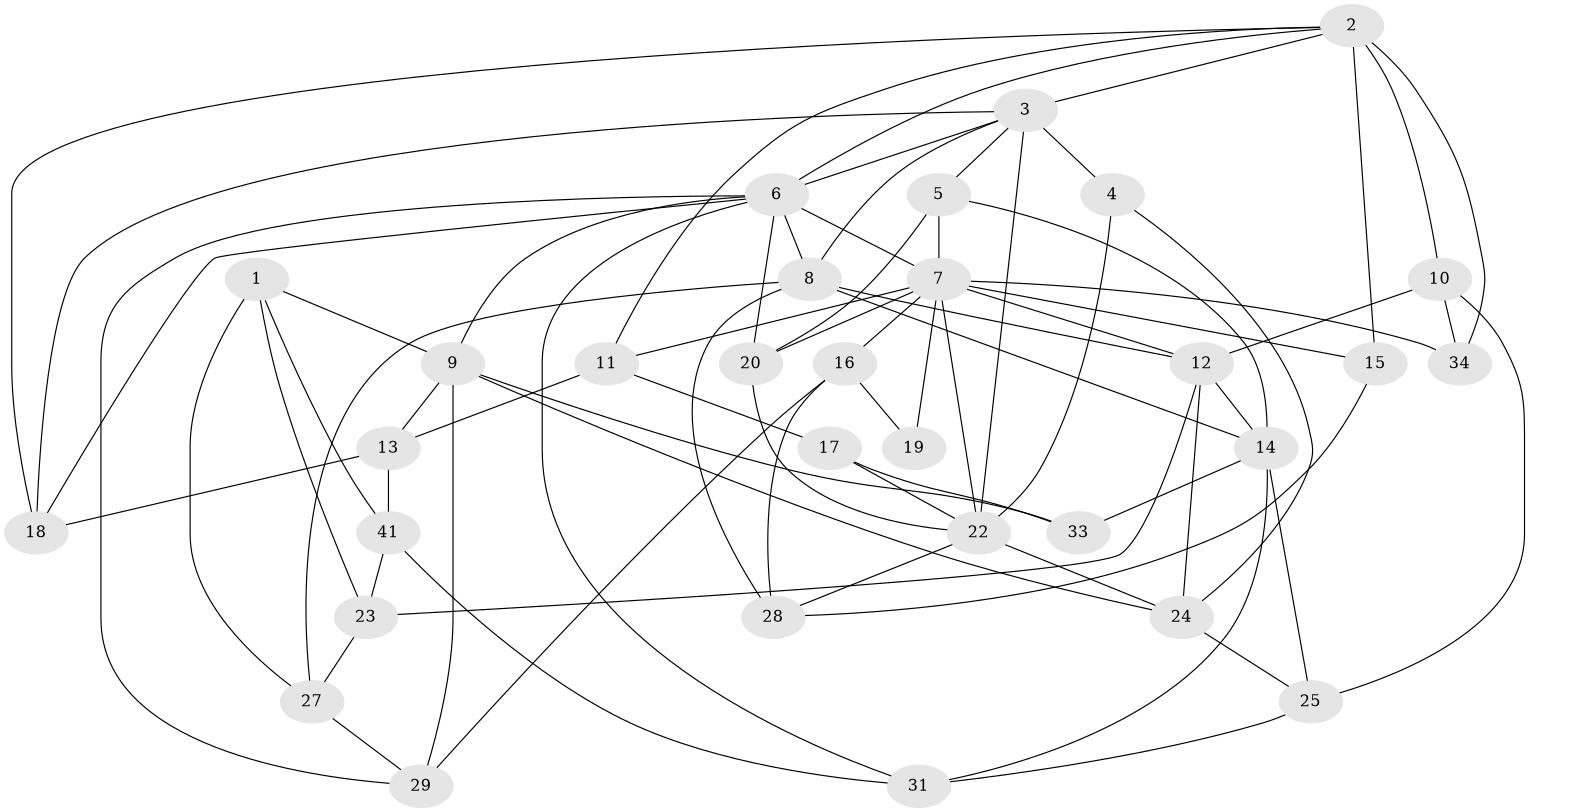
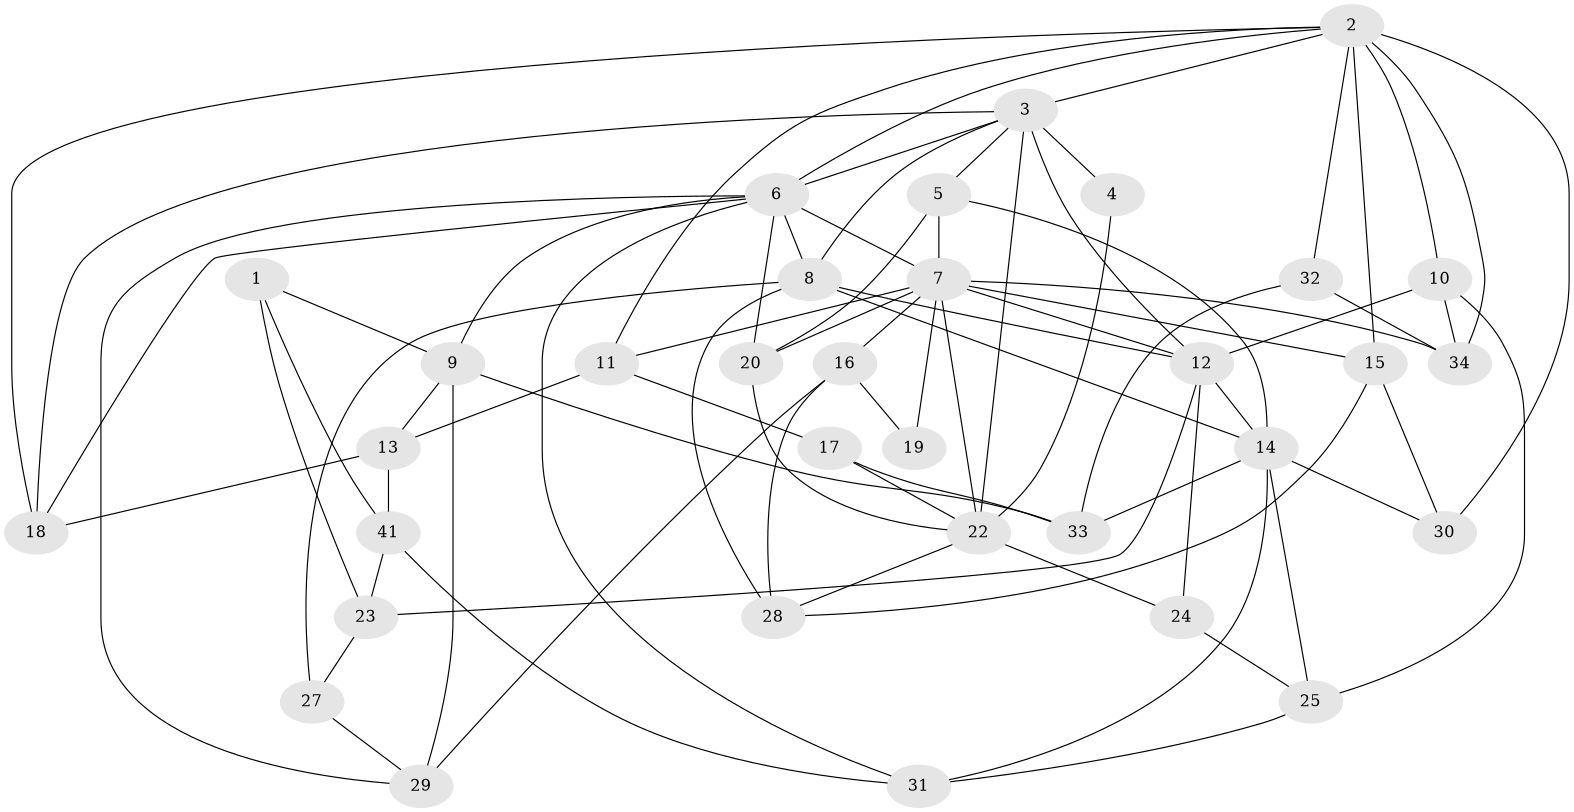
edge "3" -- "12": added
node "32": added
edge "4" -- "24": removed
edge "1" -- "27": removed
edge "9" -- "24": removed
node "30": added
